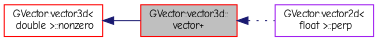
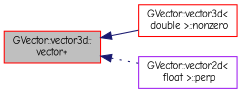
edge "GVector::vector3d:: vector+" -> "GVector::vector3d< double >::nonzero": reversed
